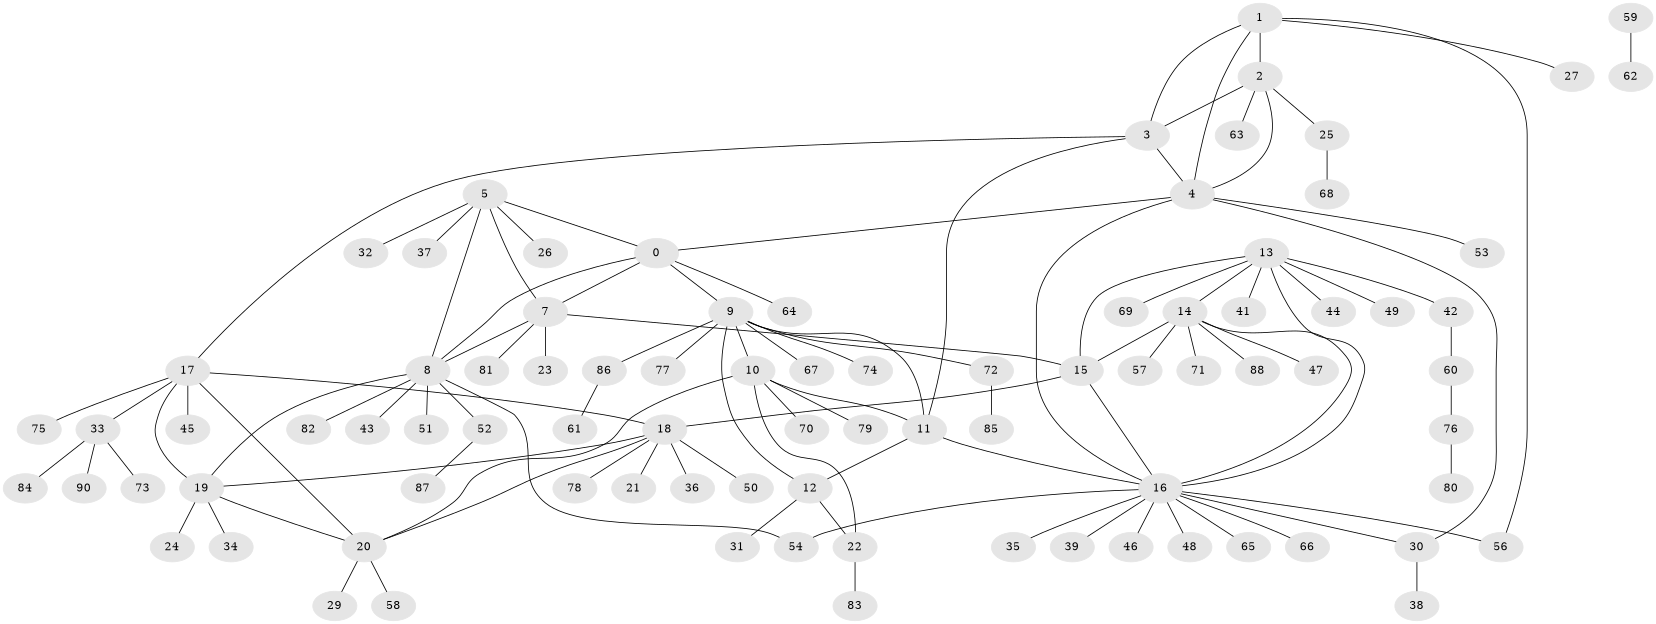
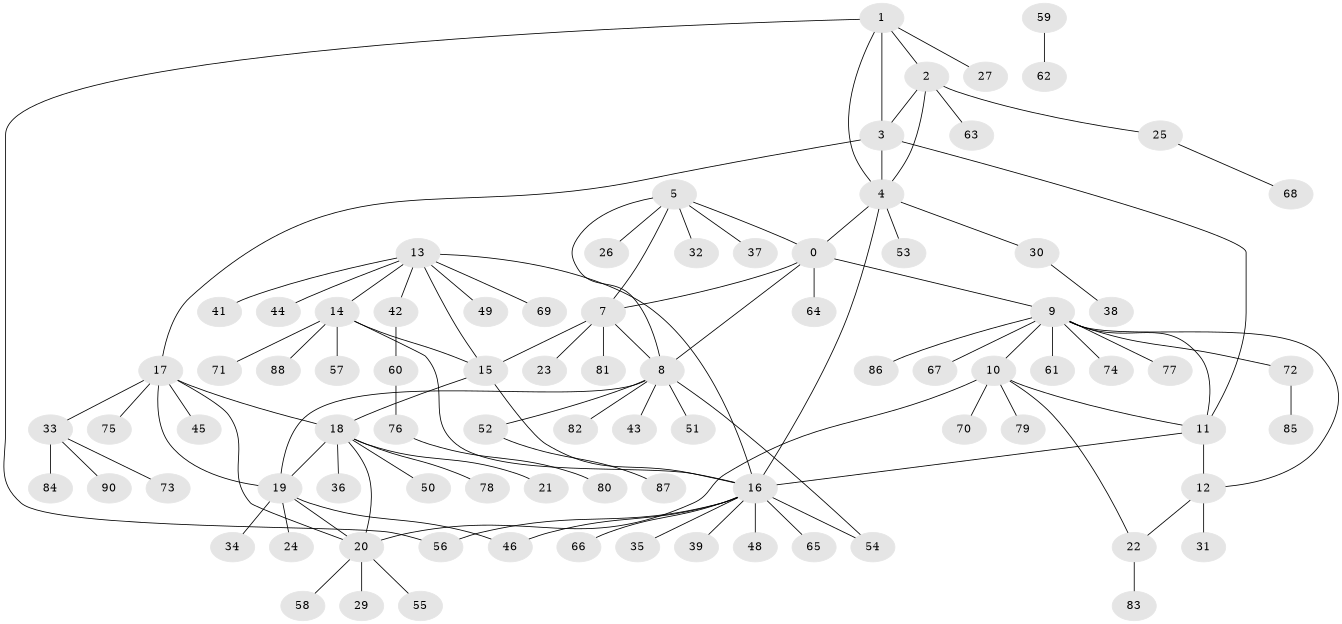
node "47": removed
edge "86" -- "61": now "9" -- "61"
edge "16" -- "30": removed
edge "19" -- "46": added
node "55": added
